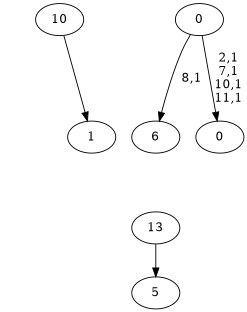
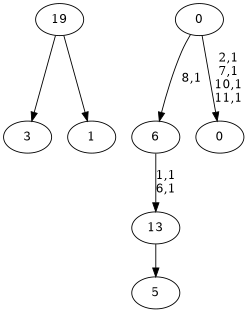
node "10": label "10" -> "19"
node "3": added
edge "6" -> "13": added, label "1,1 6,1"
